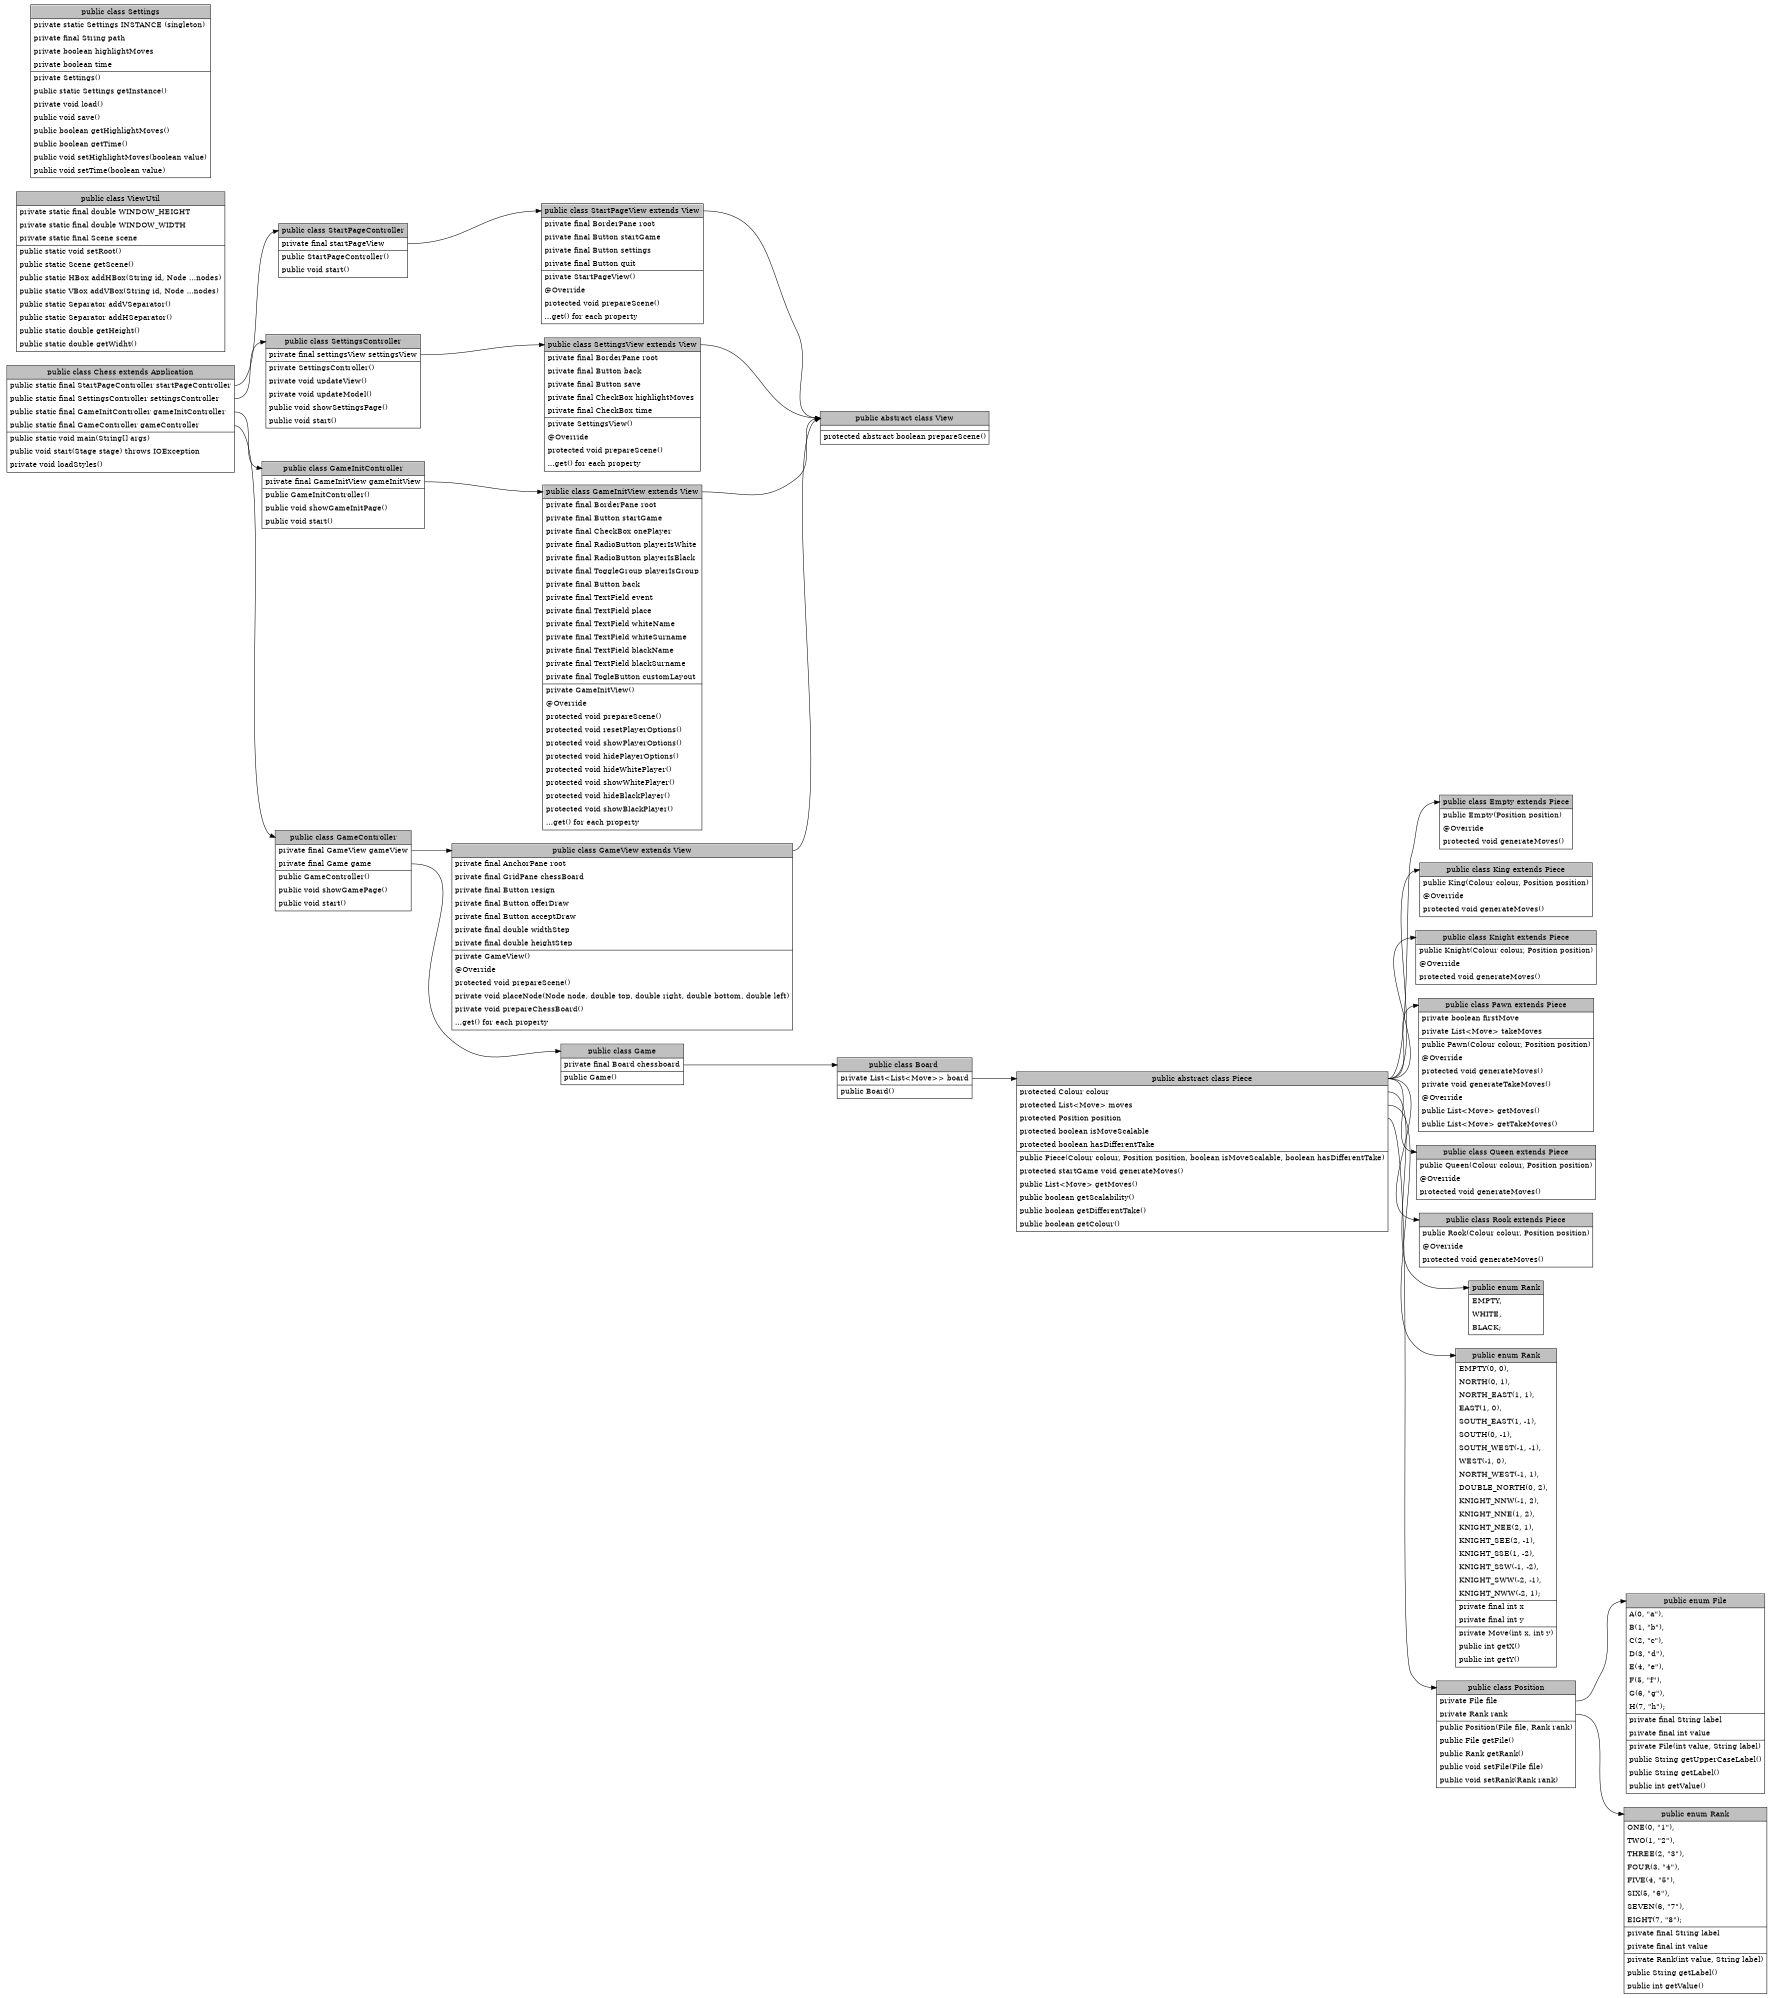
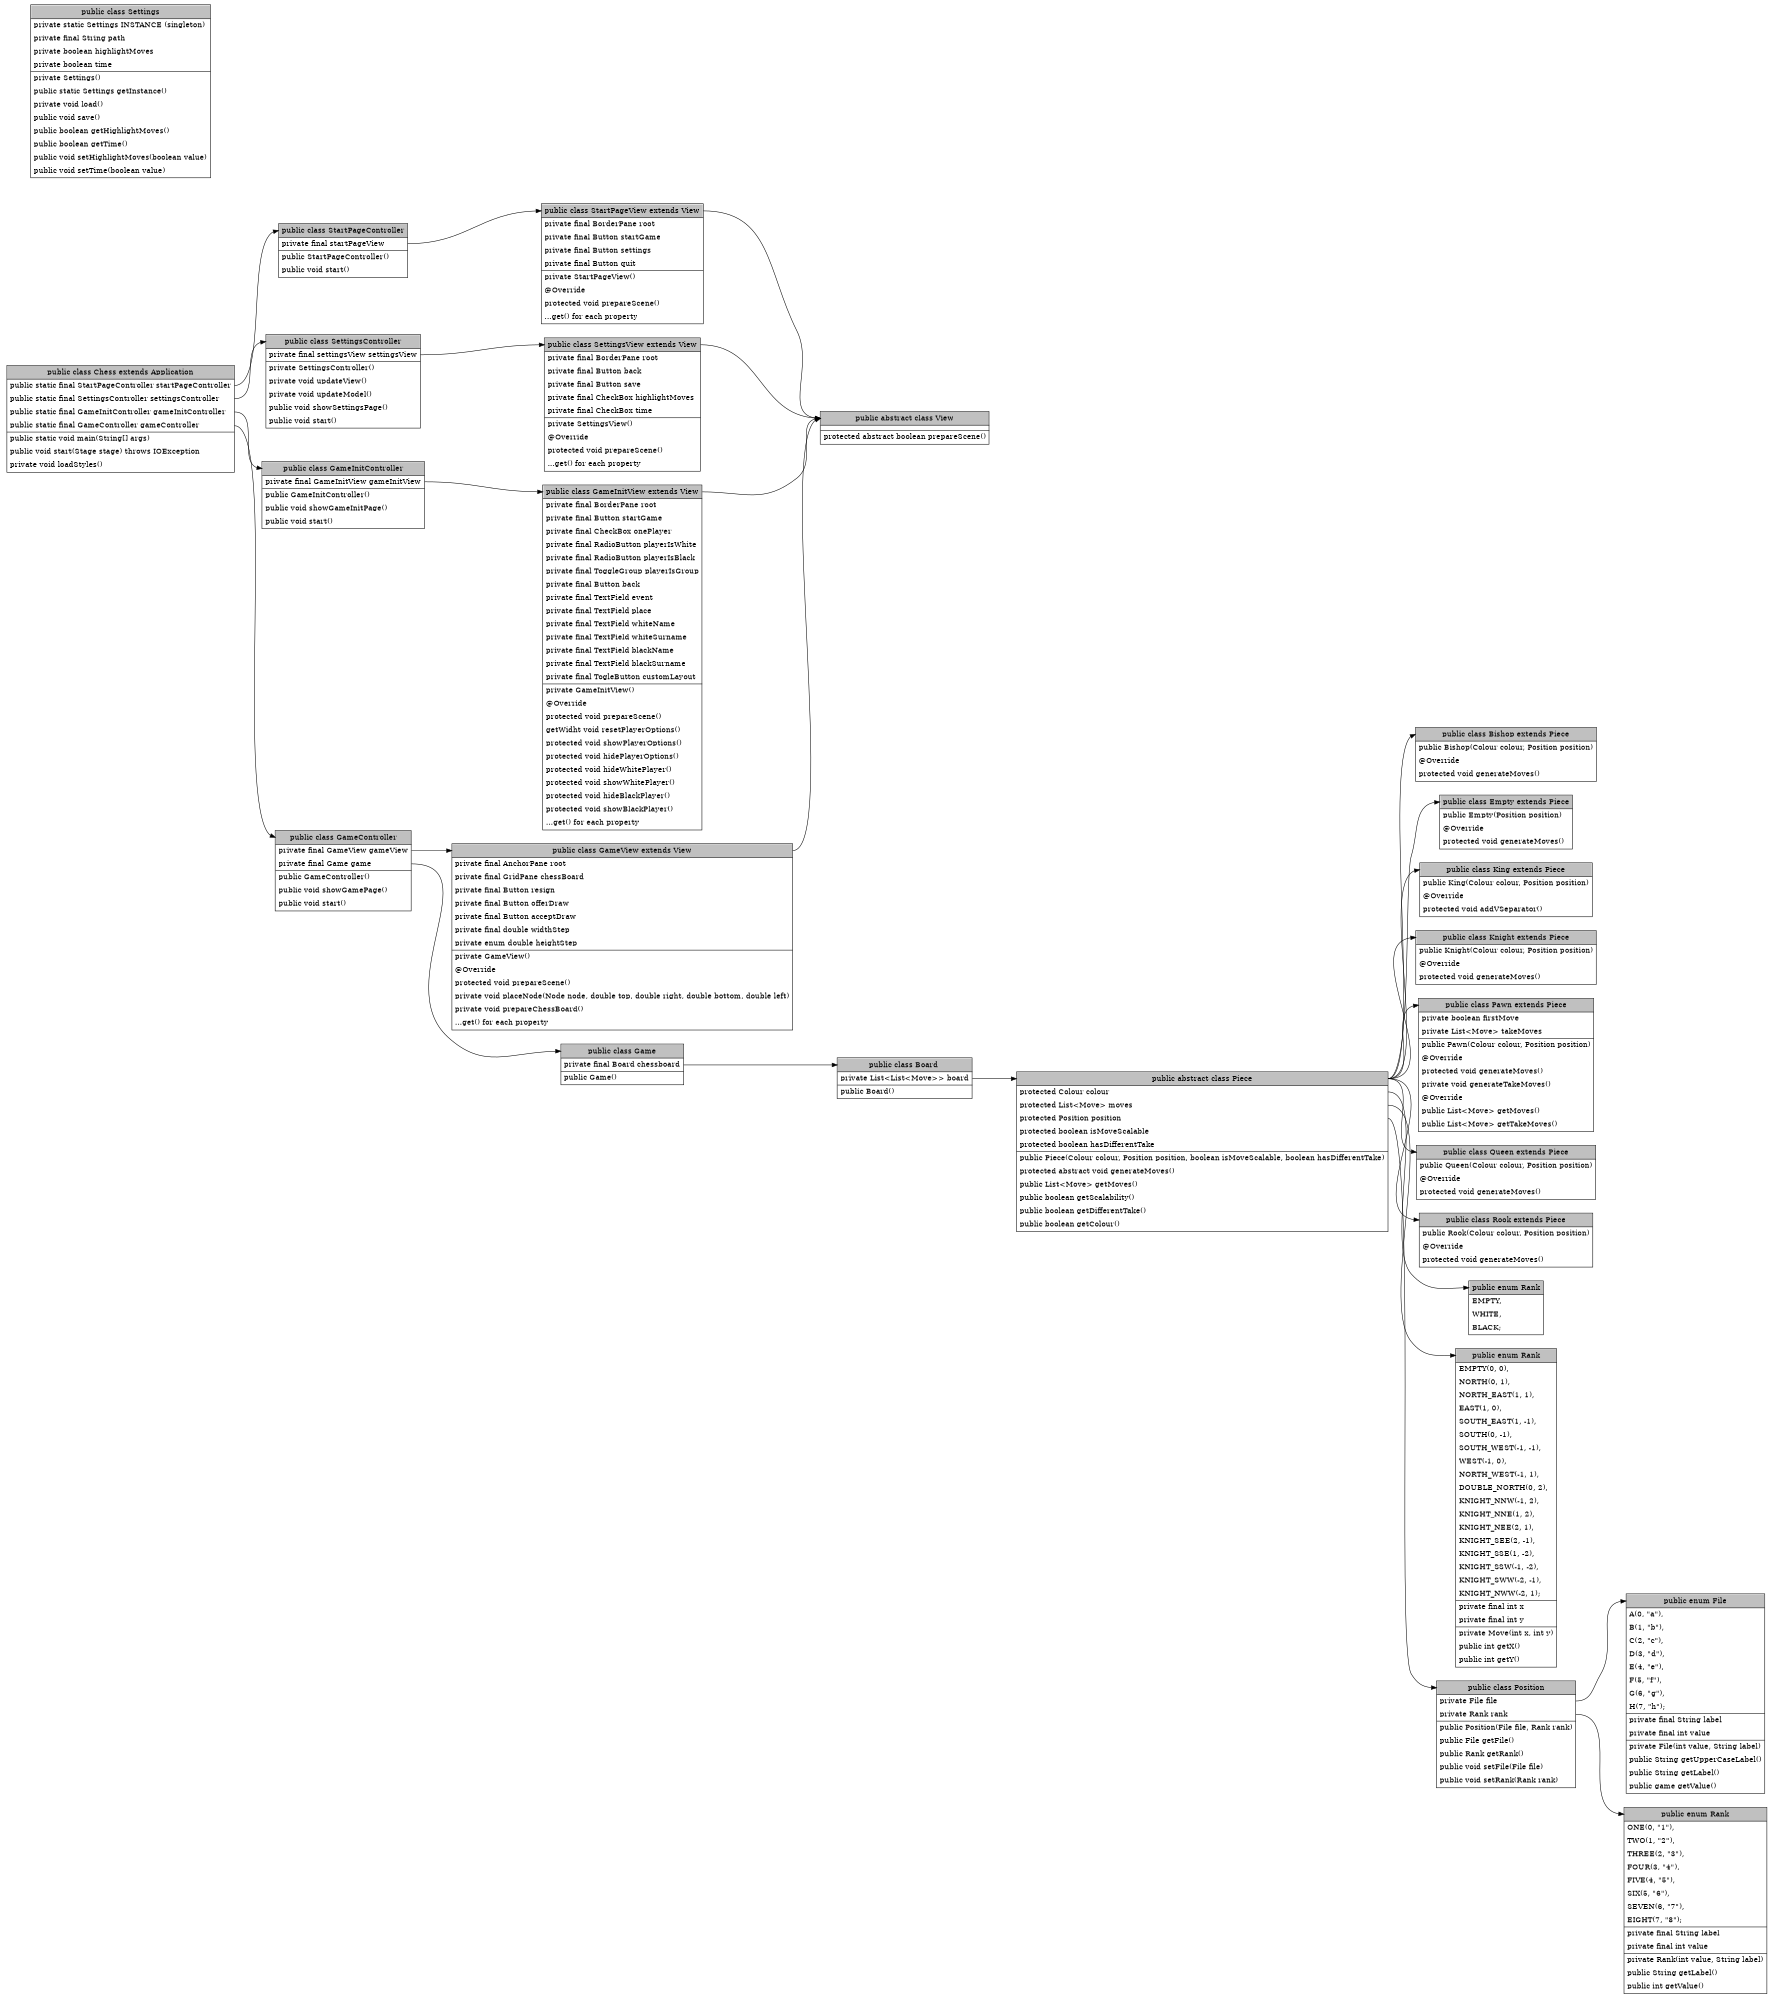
node "public class ViewUtil": removed
node "public class GameInitView extends View": text "protected void resetPlayerOptions()" -> "getWidht void resetPlayerOptions()"
node "public class Bishop extends Piece": added
node "public class King extends Piece": text "protected void generateMoves()" -> "protected void addVSeparator()"
node "public class GameView extends View": text "private final double heightStep" -> "private enum double heightStep"
node "public abstract class Piece": text "protected startGame void generateMoves()" -> "protected abstract void generateMoves()"
node "public enum File": text "public int getValue()" -> "public game getValue()"
